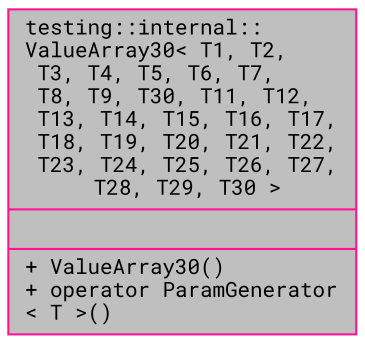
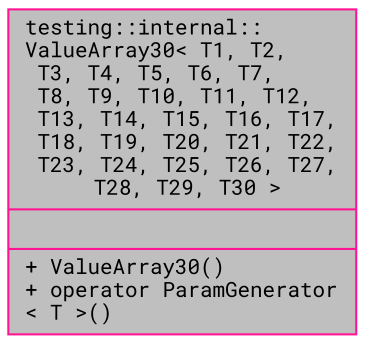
node "testing::internal::": text "T8, T9, T30, T11, T12," -> "T8, T9, T10, T11, T12,"
